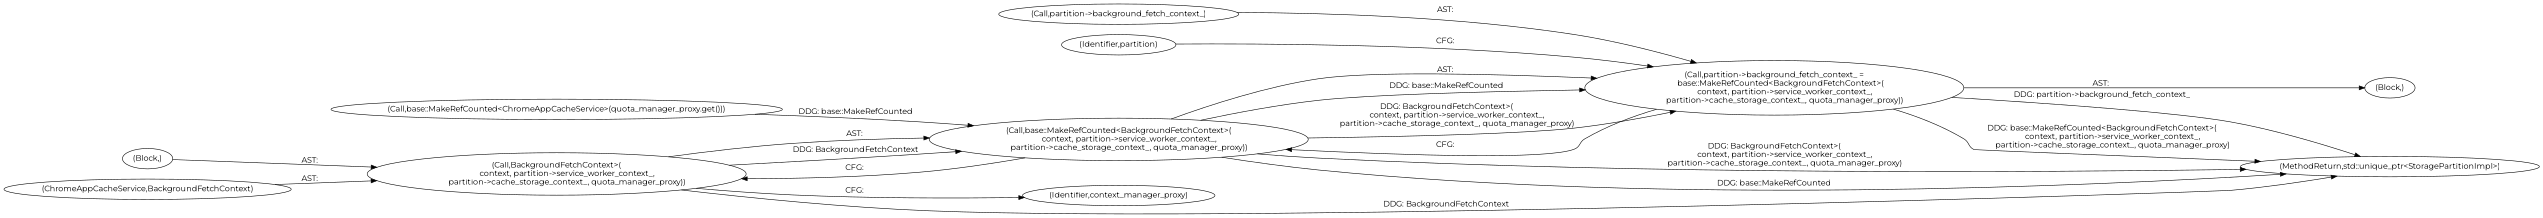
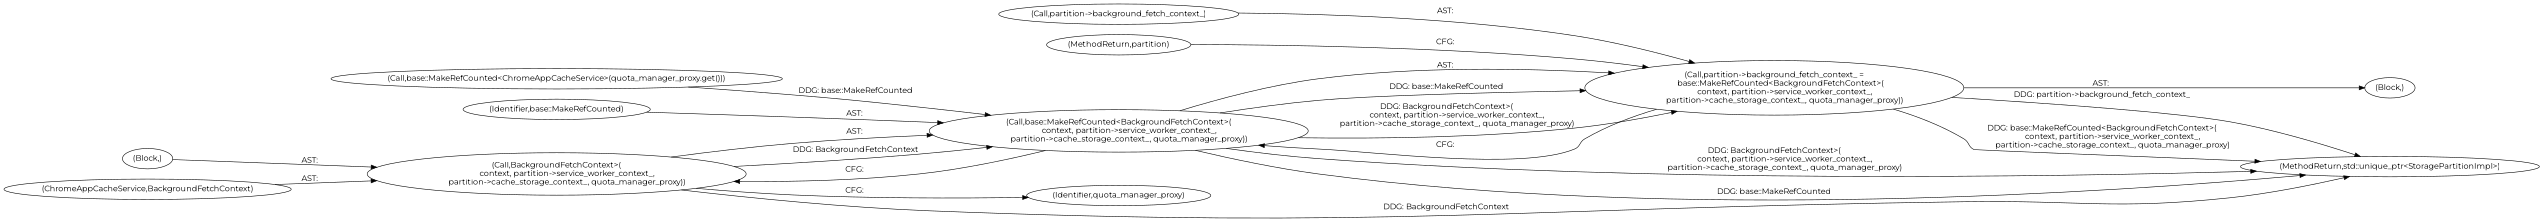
node "(Identifier,partition)": label "(Identifier,partition)" -> "(MethodReturn,partition)"
node "(Identifier,base::MakeRefCounted)": added
node "(Identifier,context_manager_proxy)": label "(Identifier,context_manager_proxy)" -> "(Identifier,quota_manager_proxy)"
